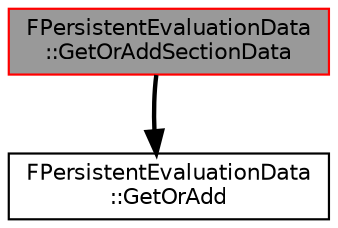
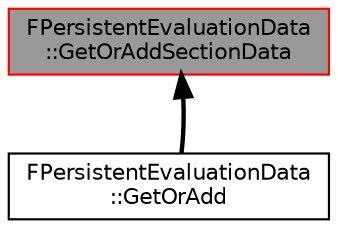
edge "FPersistentEvaluationData ::GetOrAddSectionData" -> "FPersistentEvaluationData ::GetOrAdd": reversed
